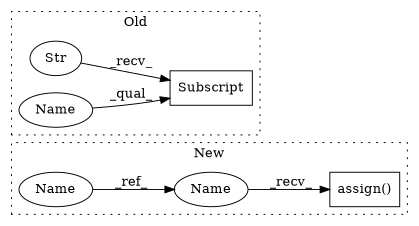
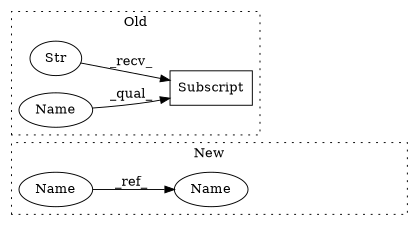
node "assign()": removed
